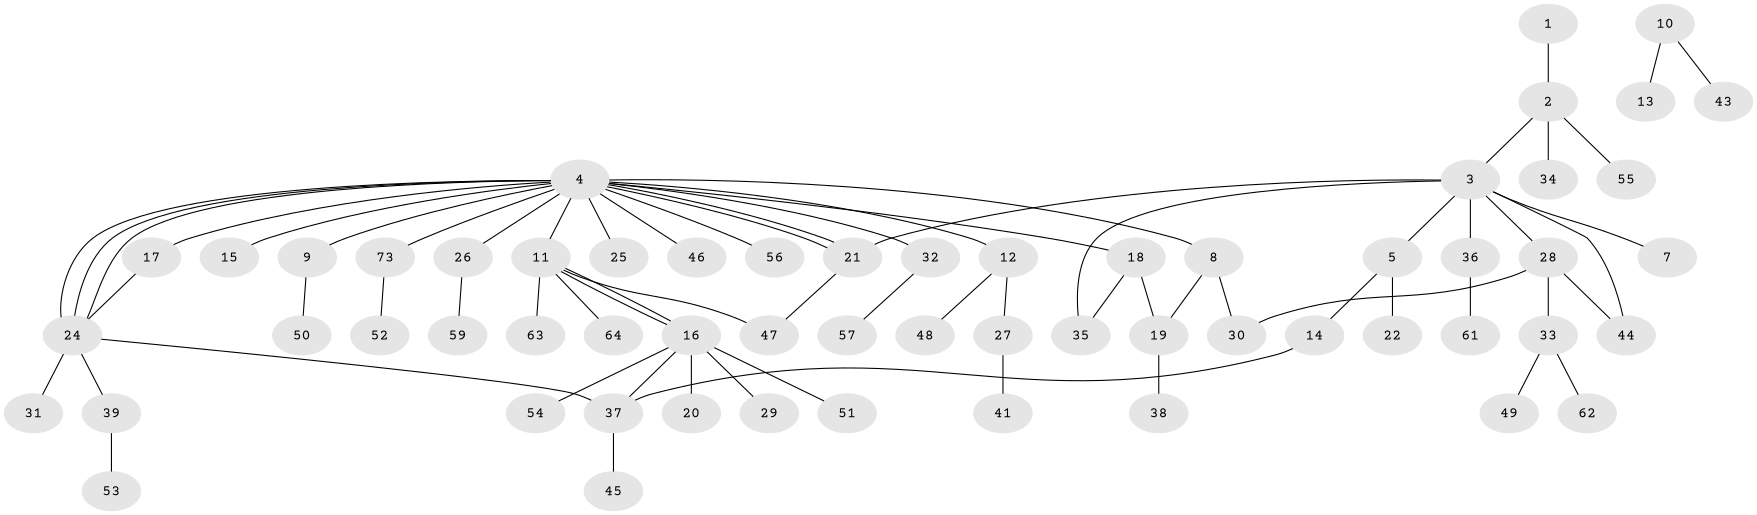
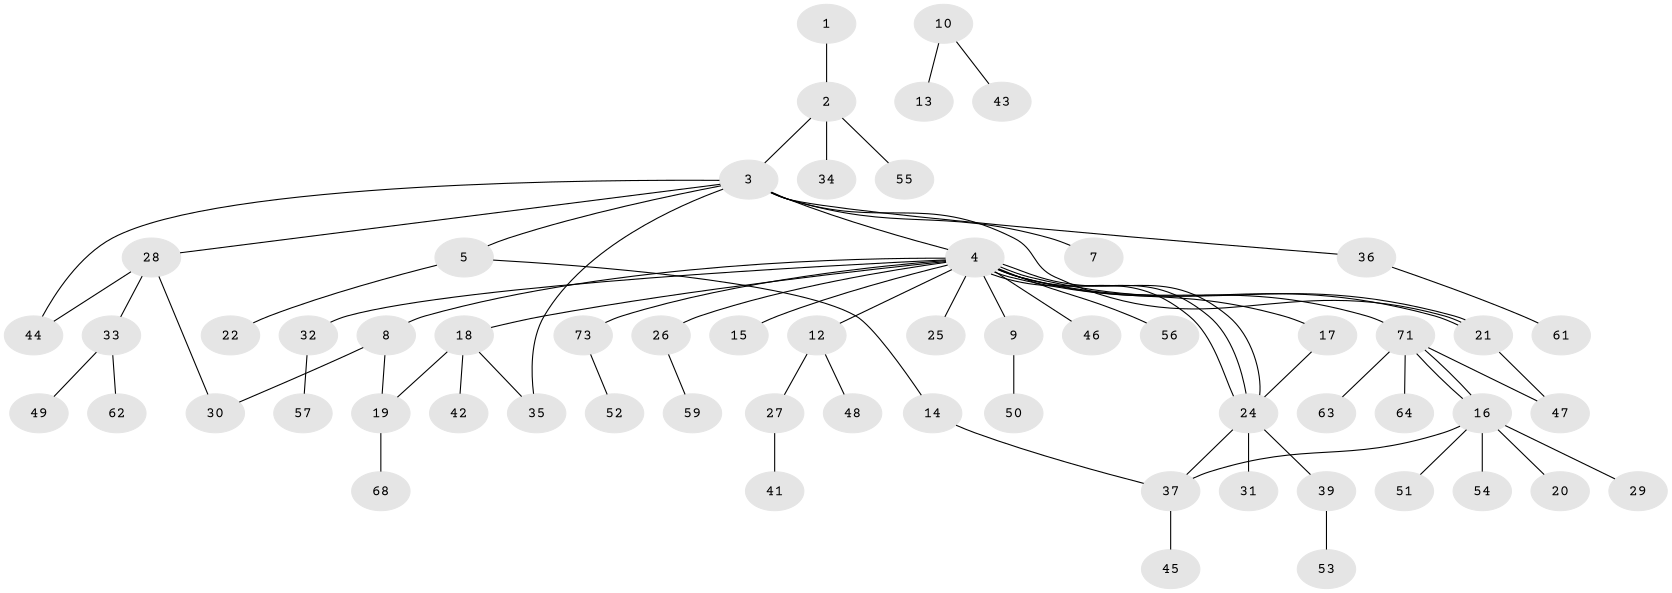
edge "3" -- "4": added
node "11": label "11" -> "71"
node "42": added
node "38": label "38" -> "68"
